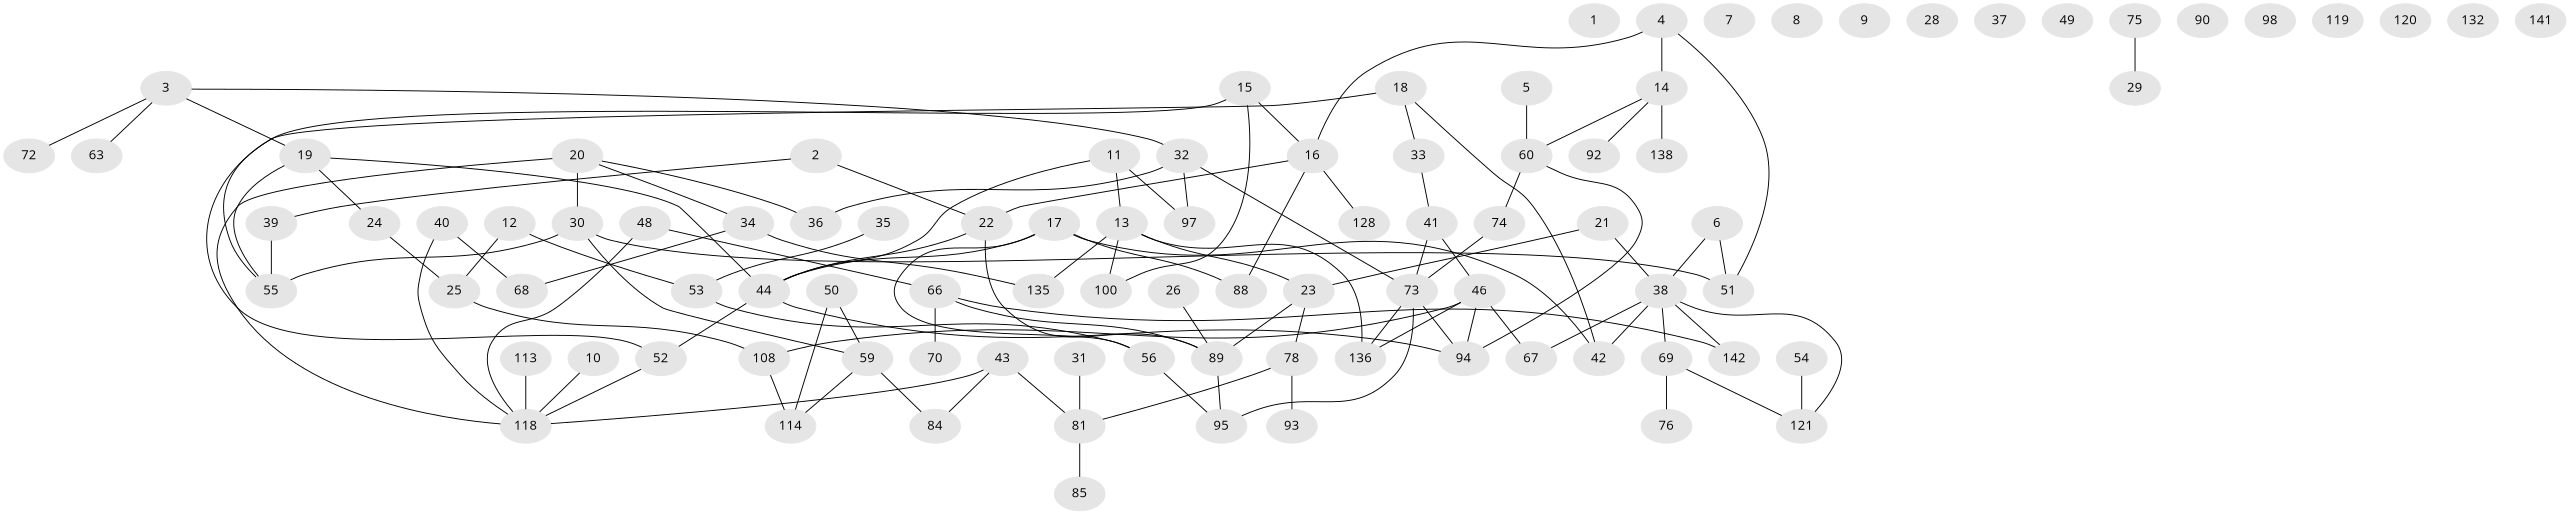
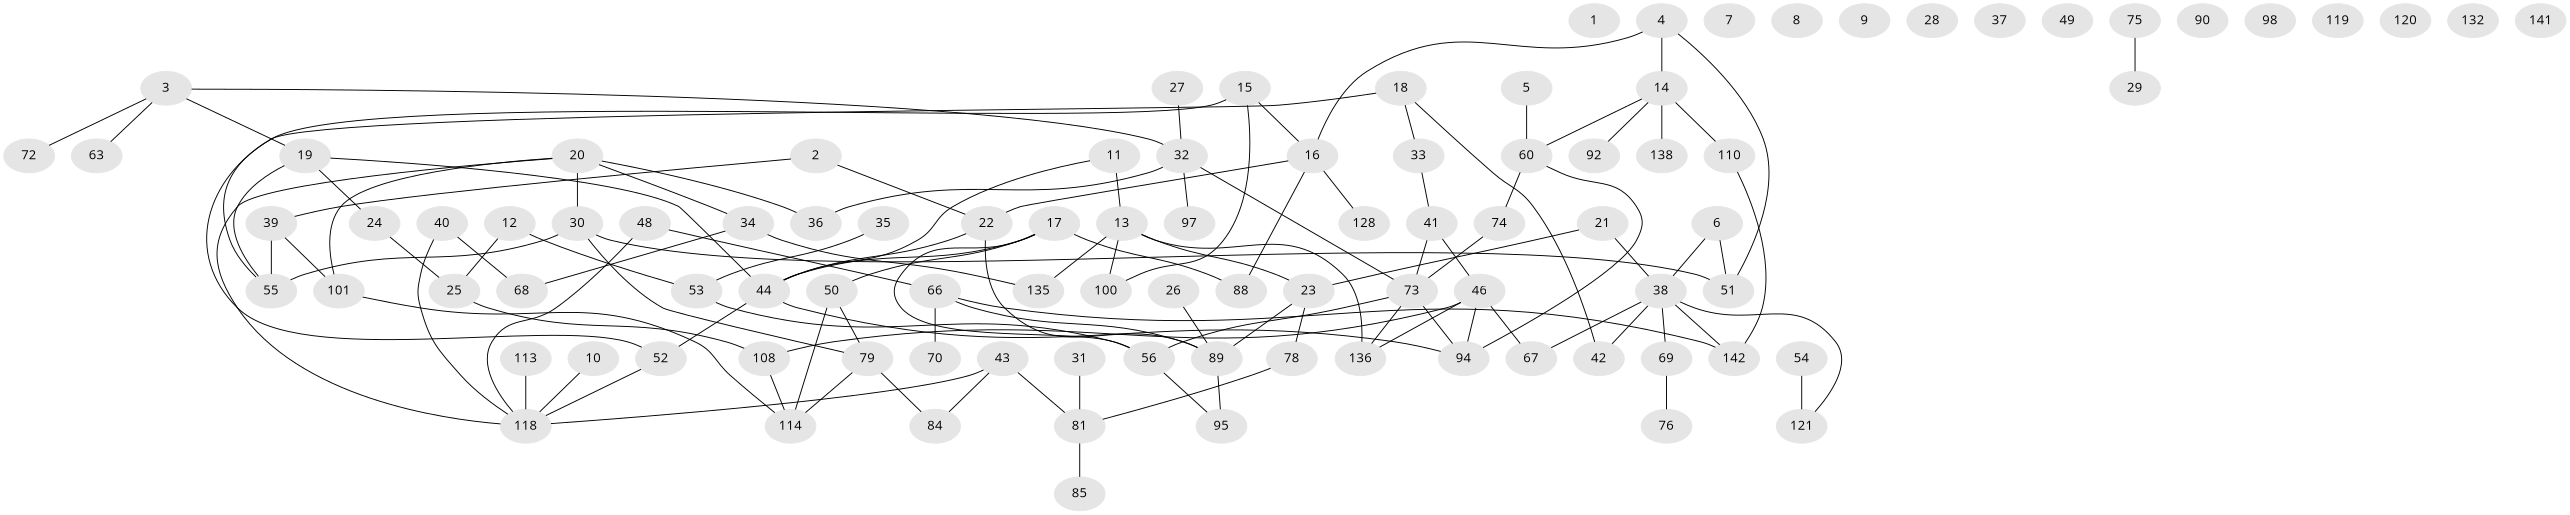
node "27": added
node "110": added
edge "11" -- "97": removed
edge "17" -- "42": now "17" -- "50"
node "101": added
node "59": label "59" -> "79"
edge "69" -- "121": removed
edge "73" -- "95": now "73" -- "56"
node "93": removed
